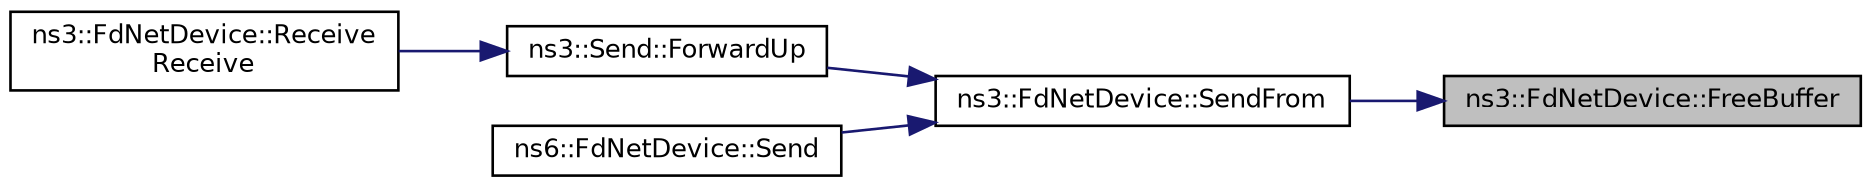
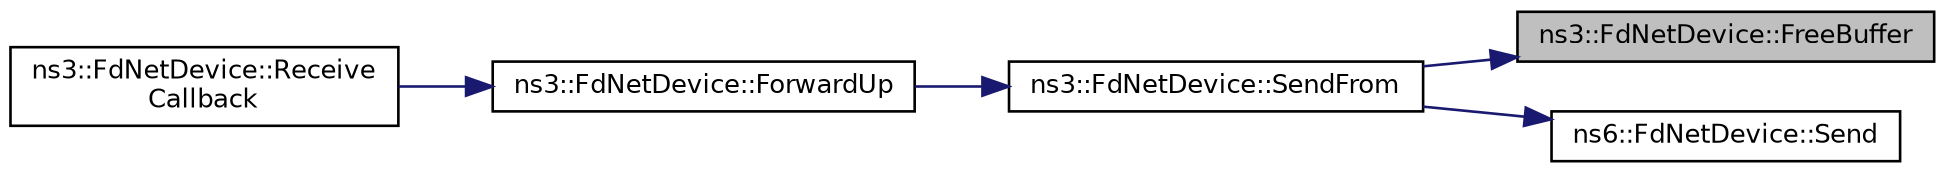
node "ns3::FdNetDevice::Receive Receive": label "ns3::FdNetDevice::Receive Receive" -> "ns3::FdNetDevice::Receive Callback"
node "ns3::Send::ForwardUp": label "ns3::Send::ForwardUp" -> "ns3::FdNetDevice::ForwardUp"
edge "ns6::FdNetDevice::Send" -> "ns3::FdNetDevice::SendFrom": reversed
